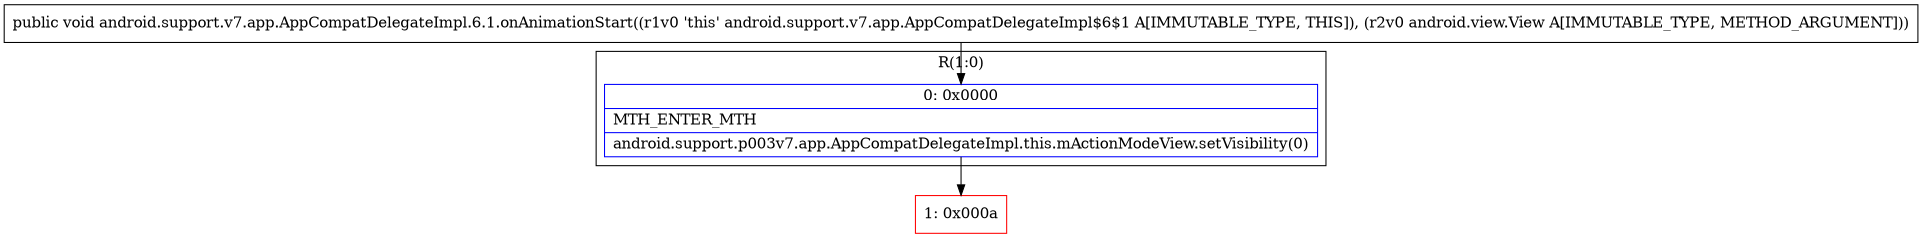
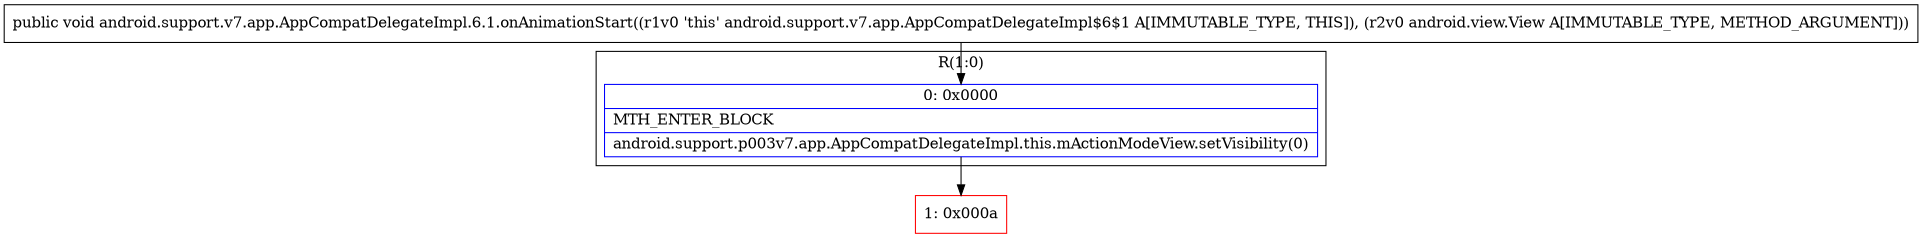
node "0: 0x0000": text "MTH_ENTER_MTH" -> "MTH_ENTER_BLOCK"
